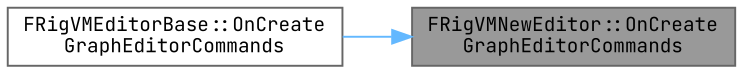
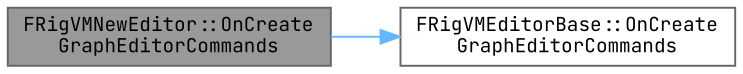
edge "FRigVMEditorBase::OnCreate GraphEditorCommands" -> "FRigVMNewEditor::OnCreate GraphEditorCommands": reversed
